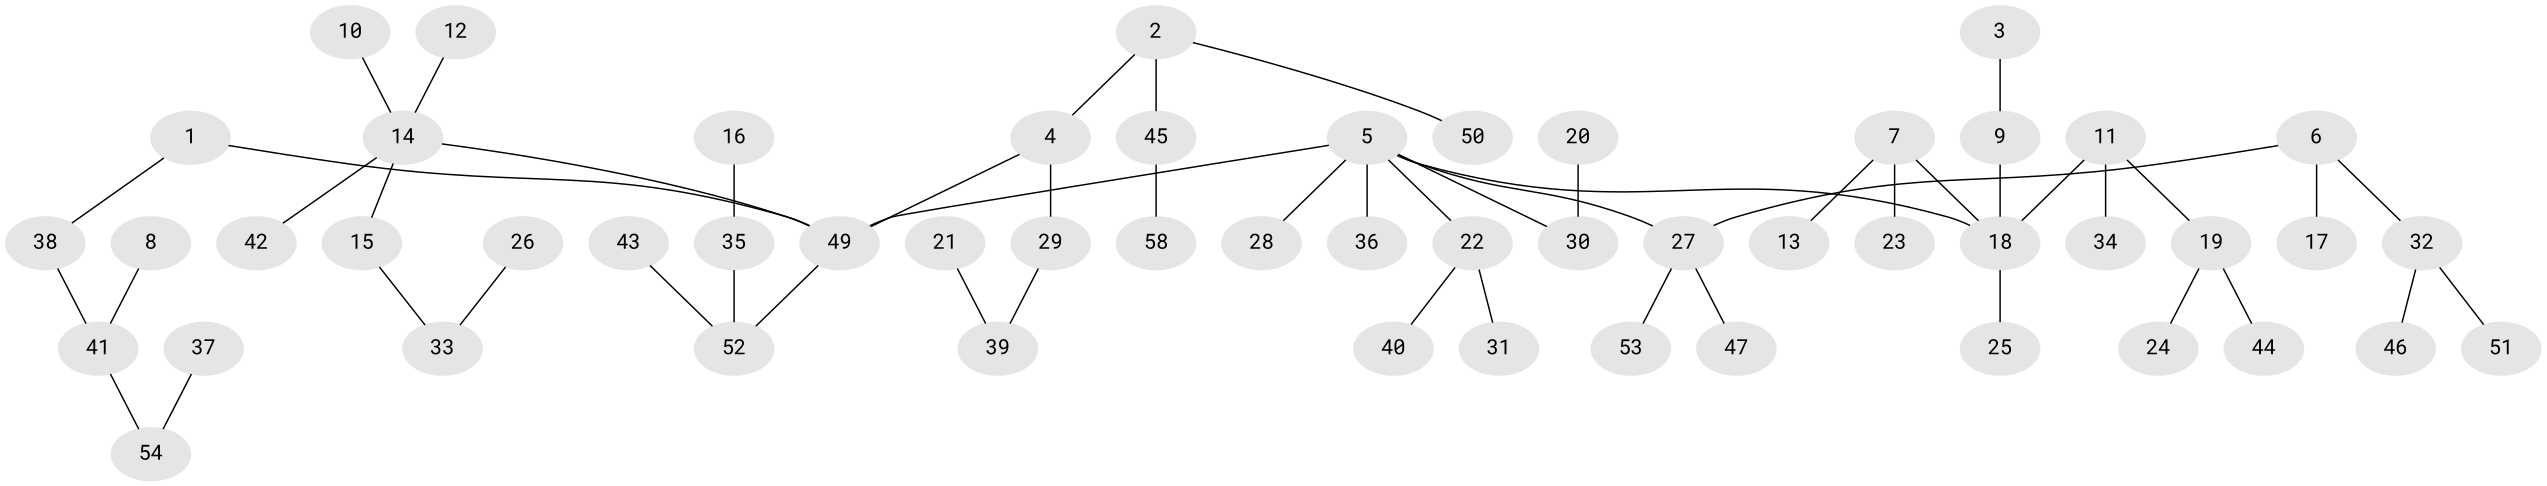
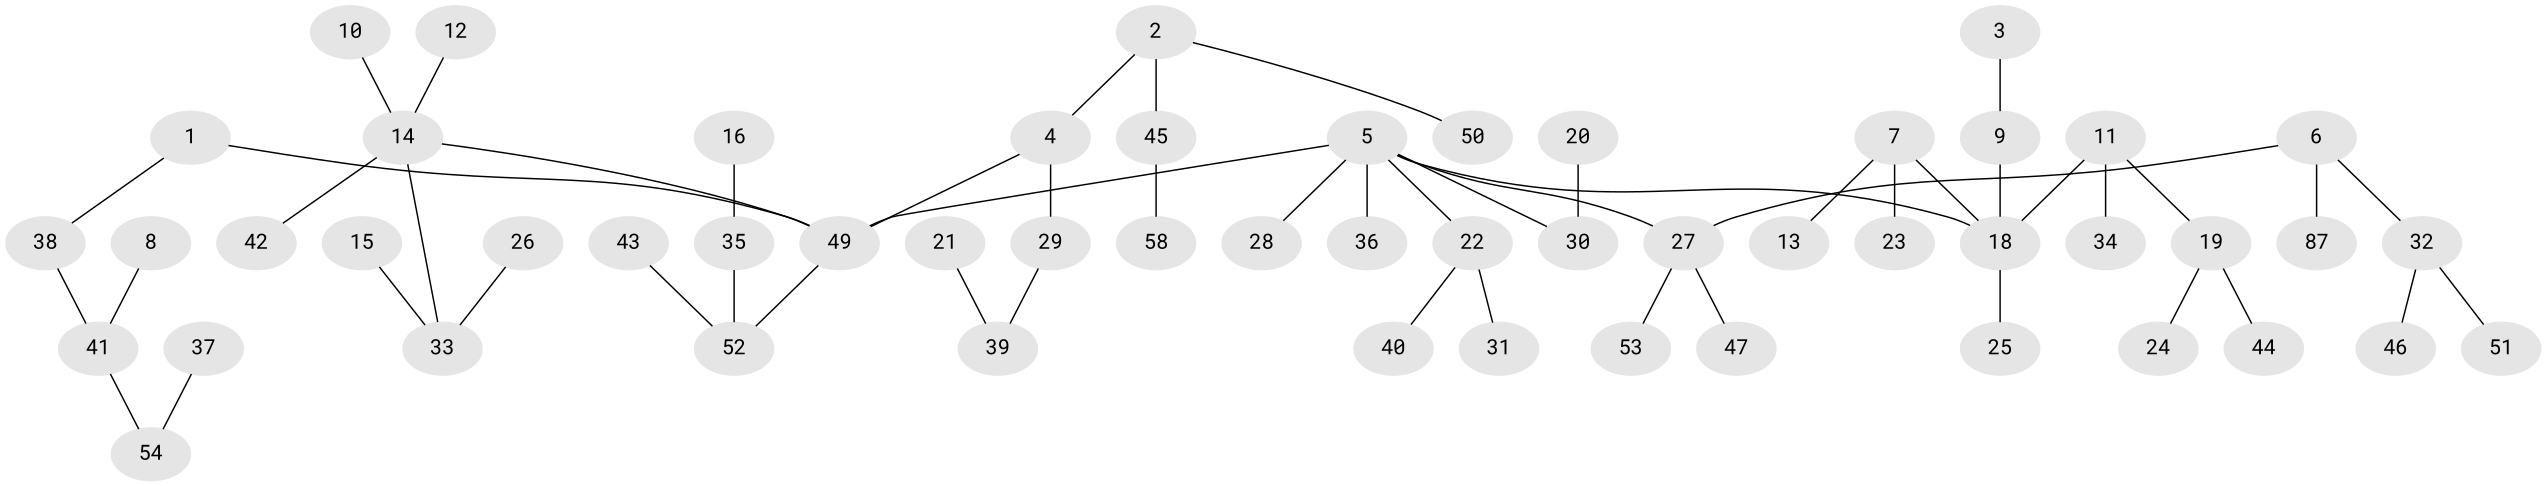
edge "14" -- "15": now "14" -- "33"
node "17": label "17" -> "87"
